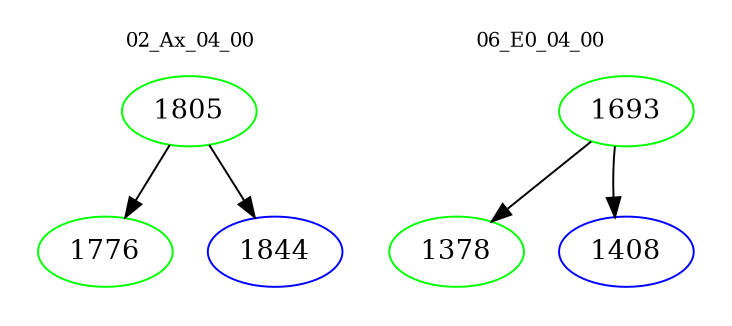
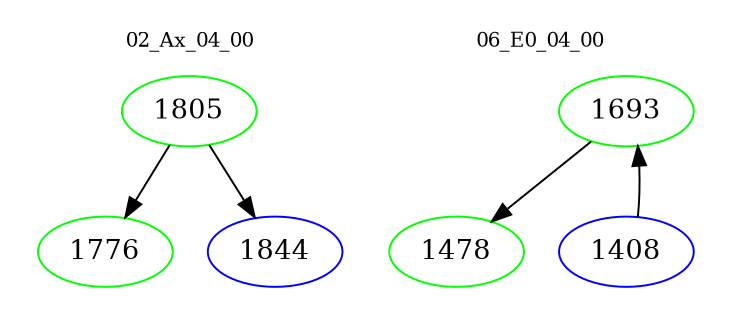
edge "1693" -> "1408": reversed
node "1378": label "1378" -> "1478"
